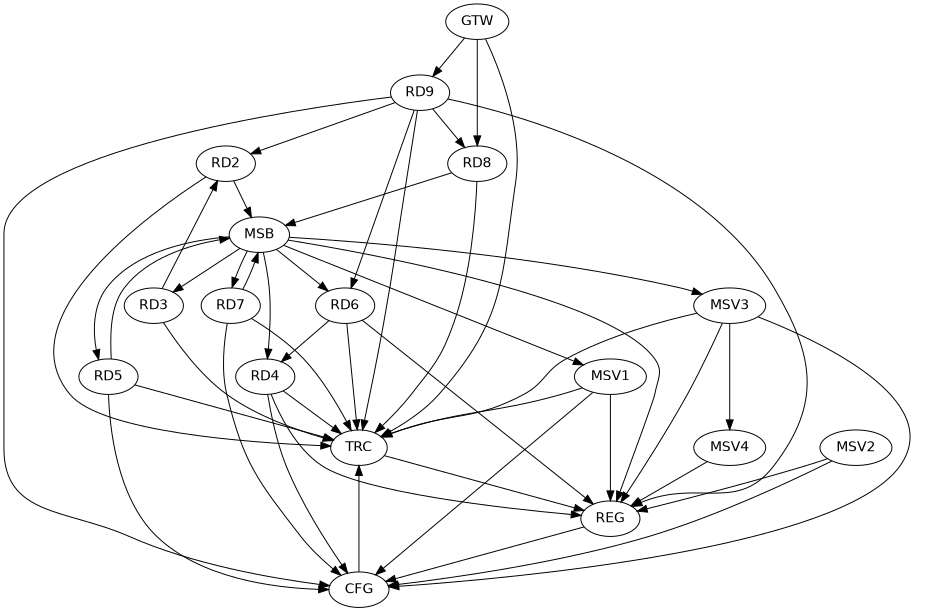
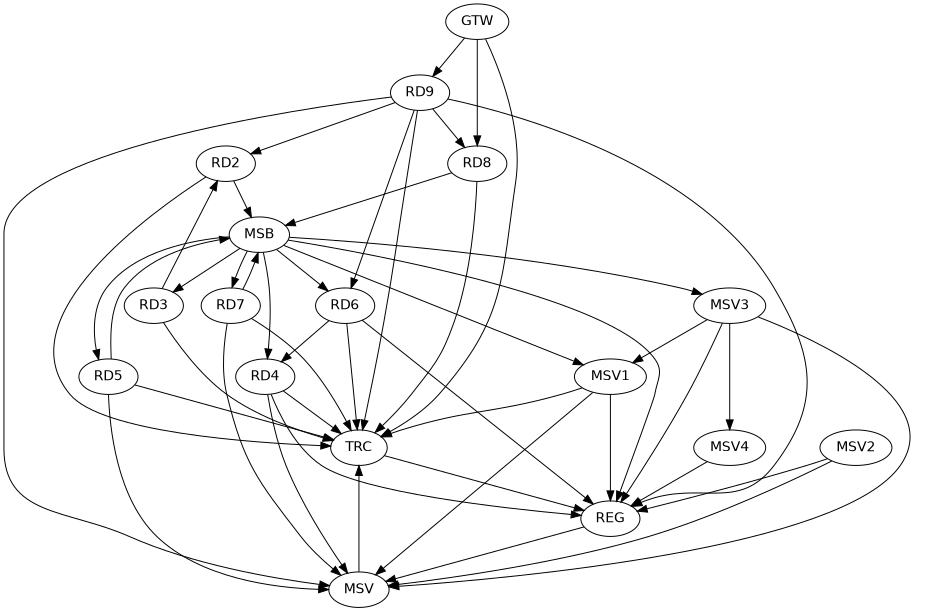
edge "MSV3" -> "TRC": now "MSV3" -> "MSV1"
node "CFG": label "CFG" -> "MSV"
